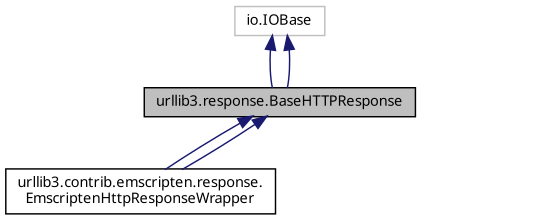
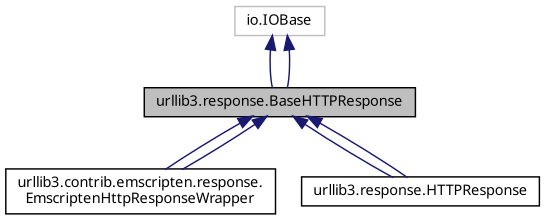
node "urllib3.response.HTTPResponse": added
